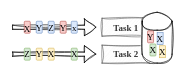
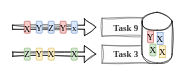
node "Task 1": label "Task 1" -> "Task 9"
node "Task 2": label "Task 2" -> "Task 3"
